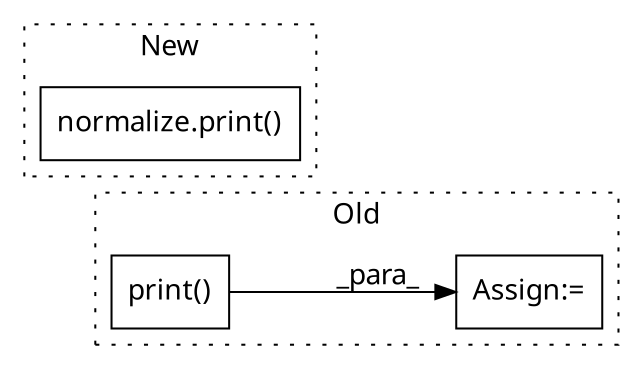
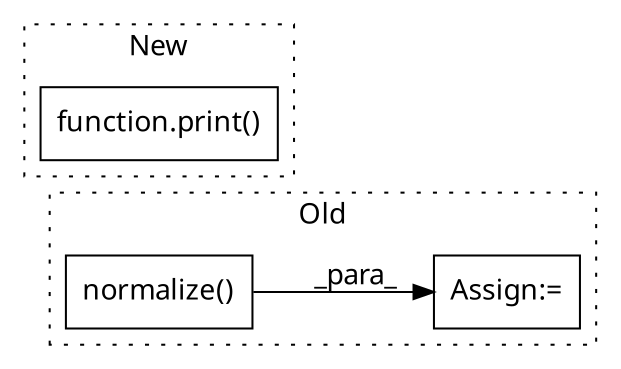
node "normalize.print()": label "normalize.print()" -> "function.print()"
node "print()": label "print()" -> "normalize()"
